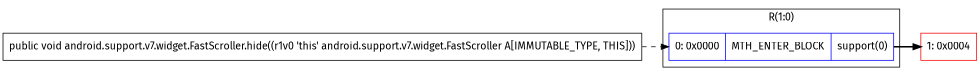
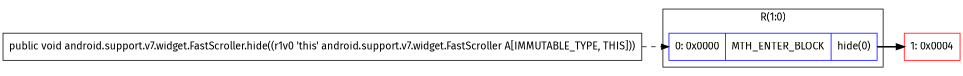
node "0: 0x0000": text "support(0)" -> "hide(0)"
